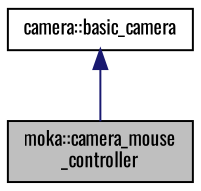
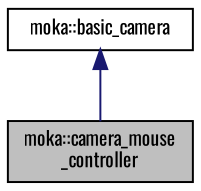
node "camera::basic_camera": label "camera::basic_camera" -> "moka::basic_camera"
